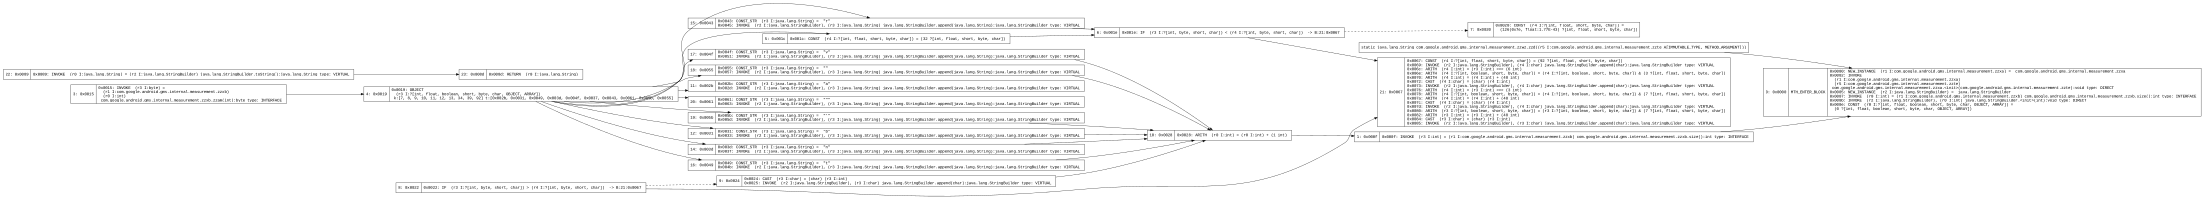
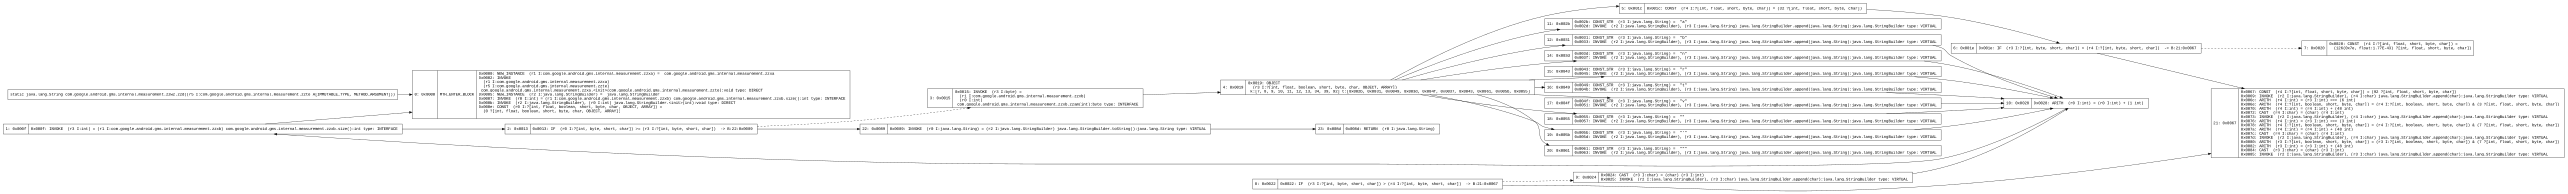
edge "15: 0x0043" -> "6: 0x001e": now "15: 0x0043" -> "10: 0x0028"
node "2: 0x0013": added
